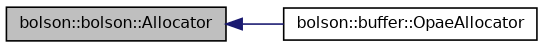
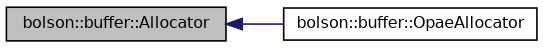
node "bolson::bolson::Allocator": label "bolson::bolson::Allocator" -> "bolson::buffer::Allocator"
